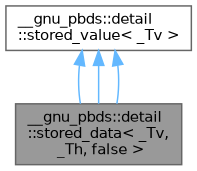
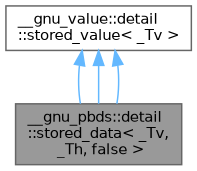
node "__gnu_pbds::detail ::stored_value< _Tv >": label "__gnu_pbds::detail ::stored_value< _Tv >" -> "__gnu_value::detail ::stored_value< _Tv >"
